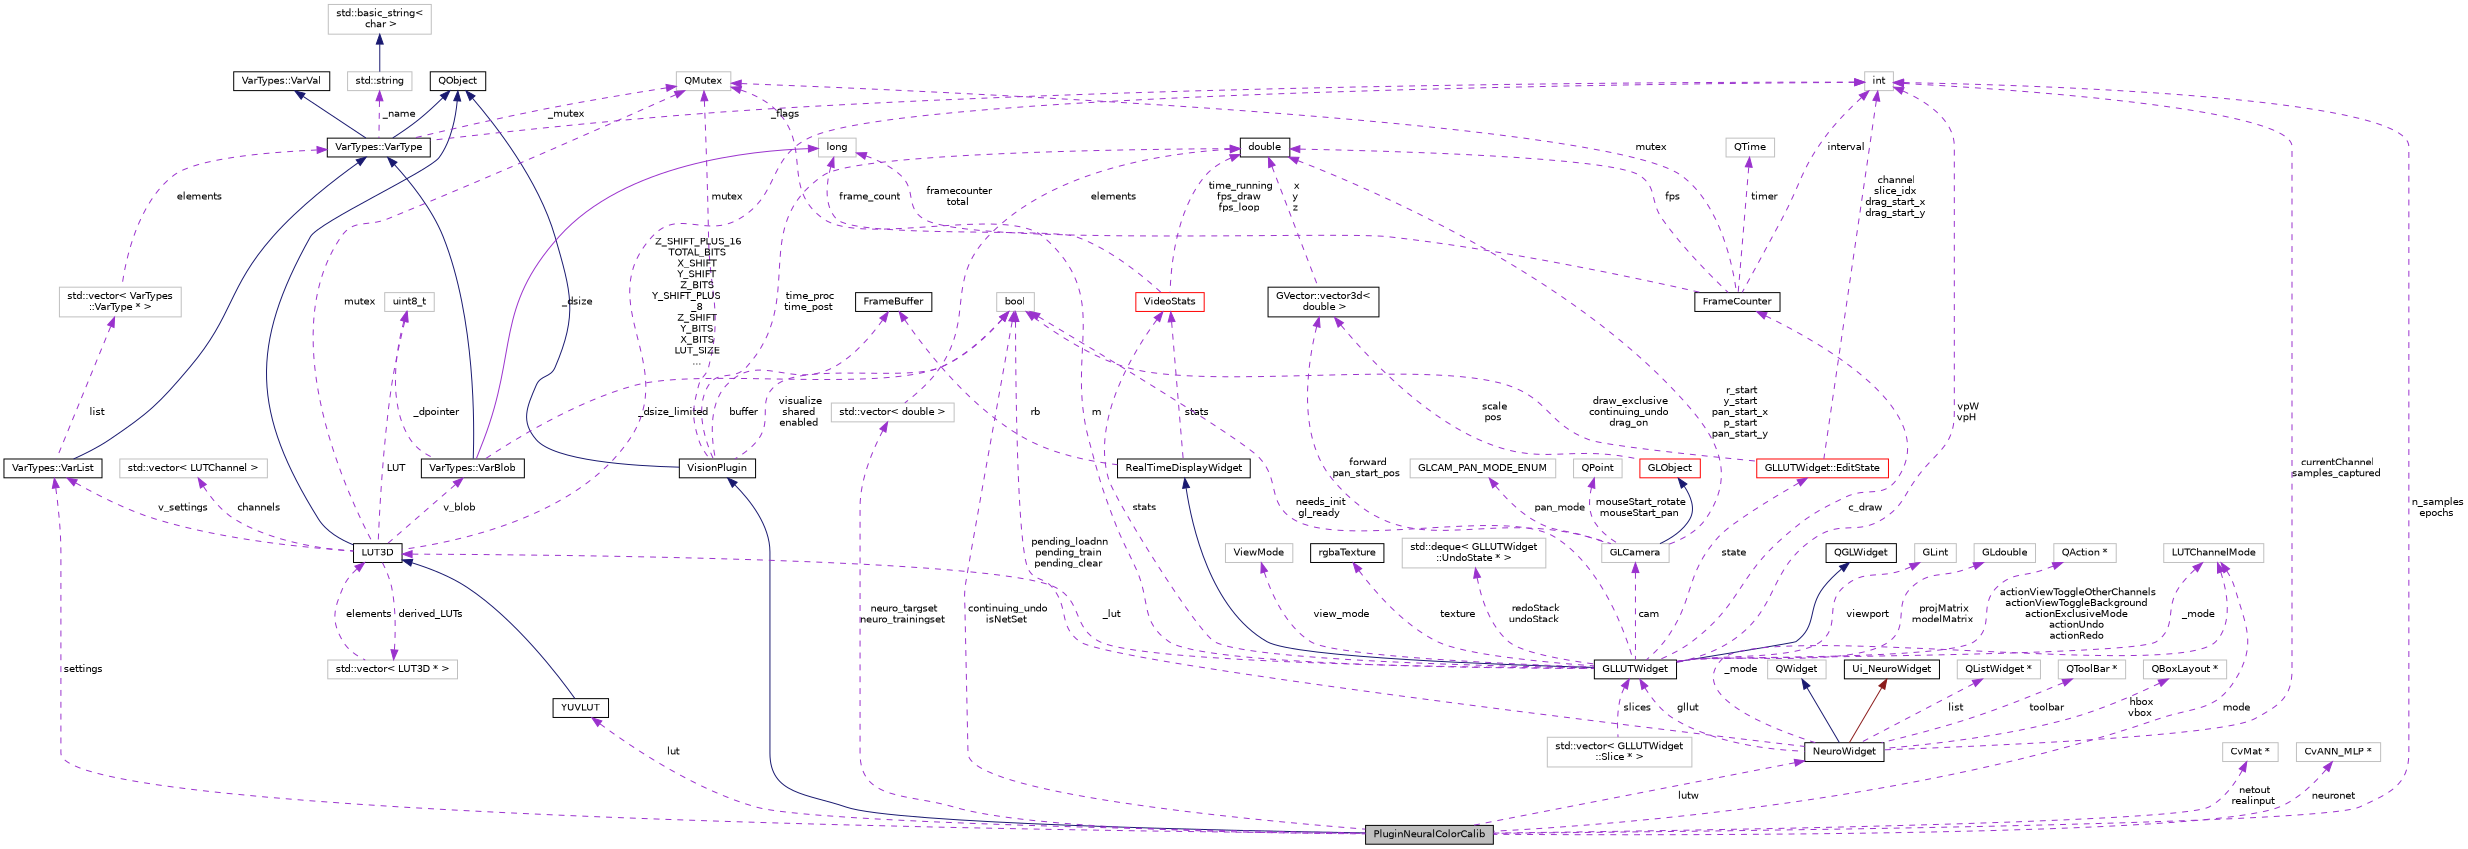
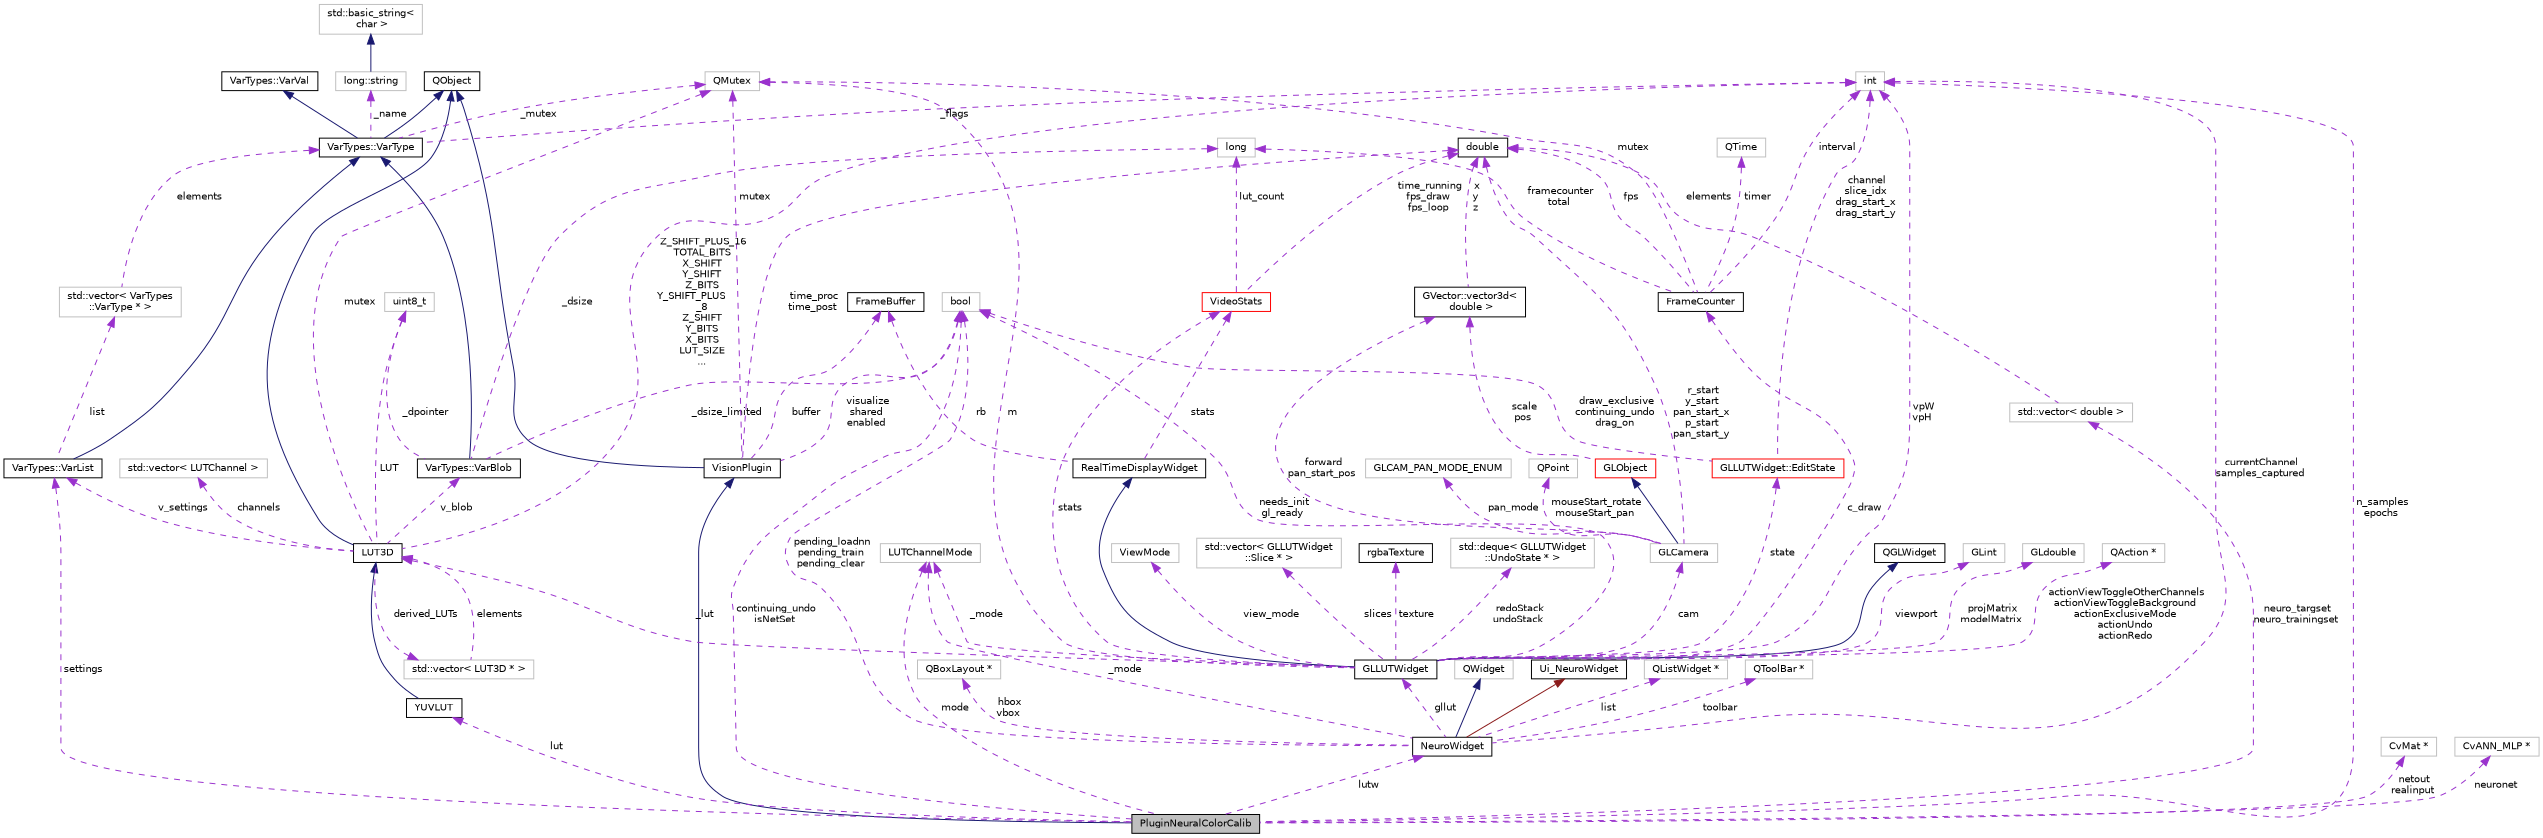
node "std::string": label "std::string" -> "long::string"
edge "VideoStats" -> "long": label " frame_count" -> " lut_count"
edge "VarTypes::VarBlob" -> "long": style solid -> dashed
edge "std::vector< GLLUTWidget ::Slice * >" -> "GLLUTWidget": reversed
